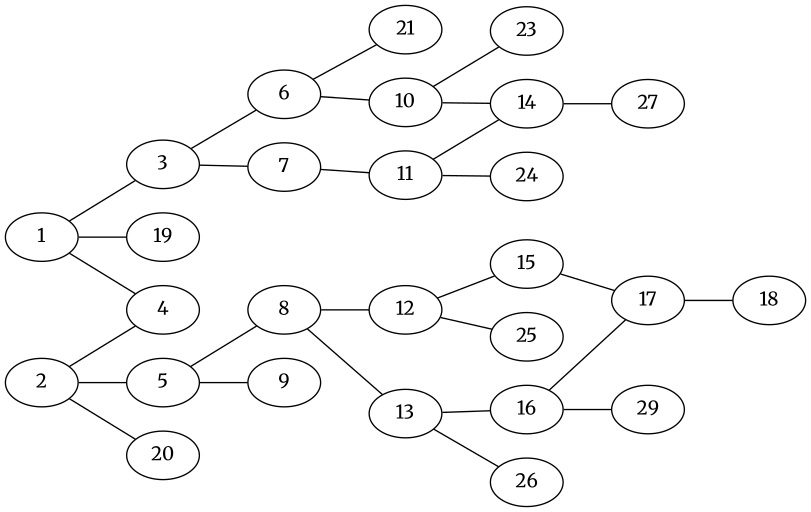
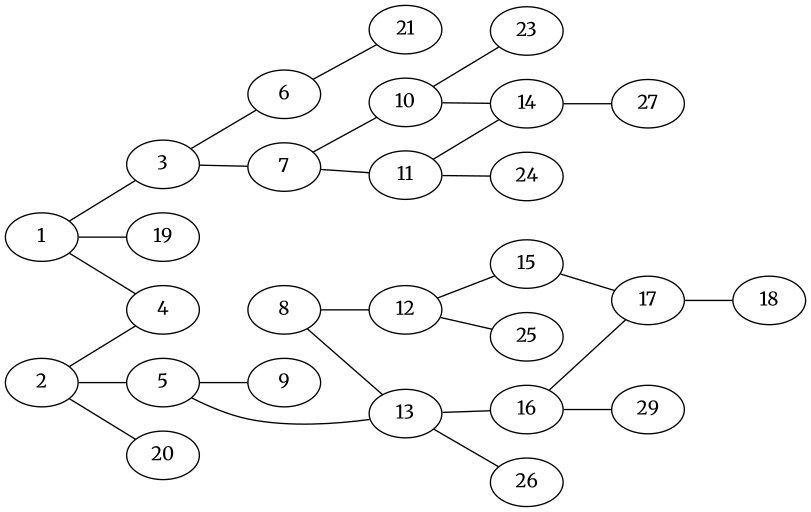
edge "6" -- "10": now "7" -- "10"
edge "8" -- "5": now "13" -- "5"
